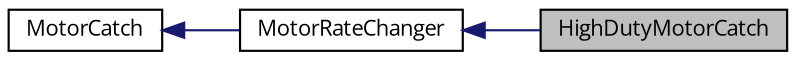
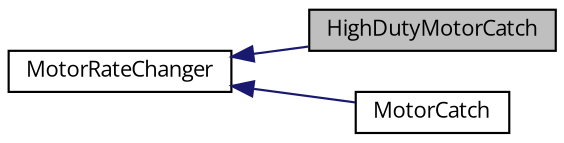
edge "MotorRateChanger" -> "MotorCatch": reversed
